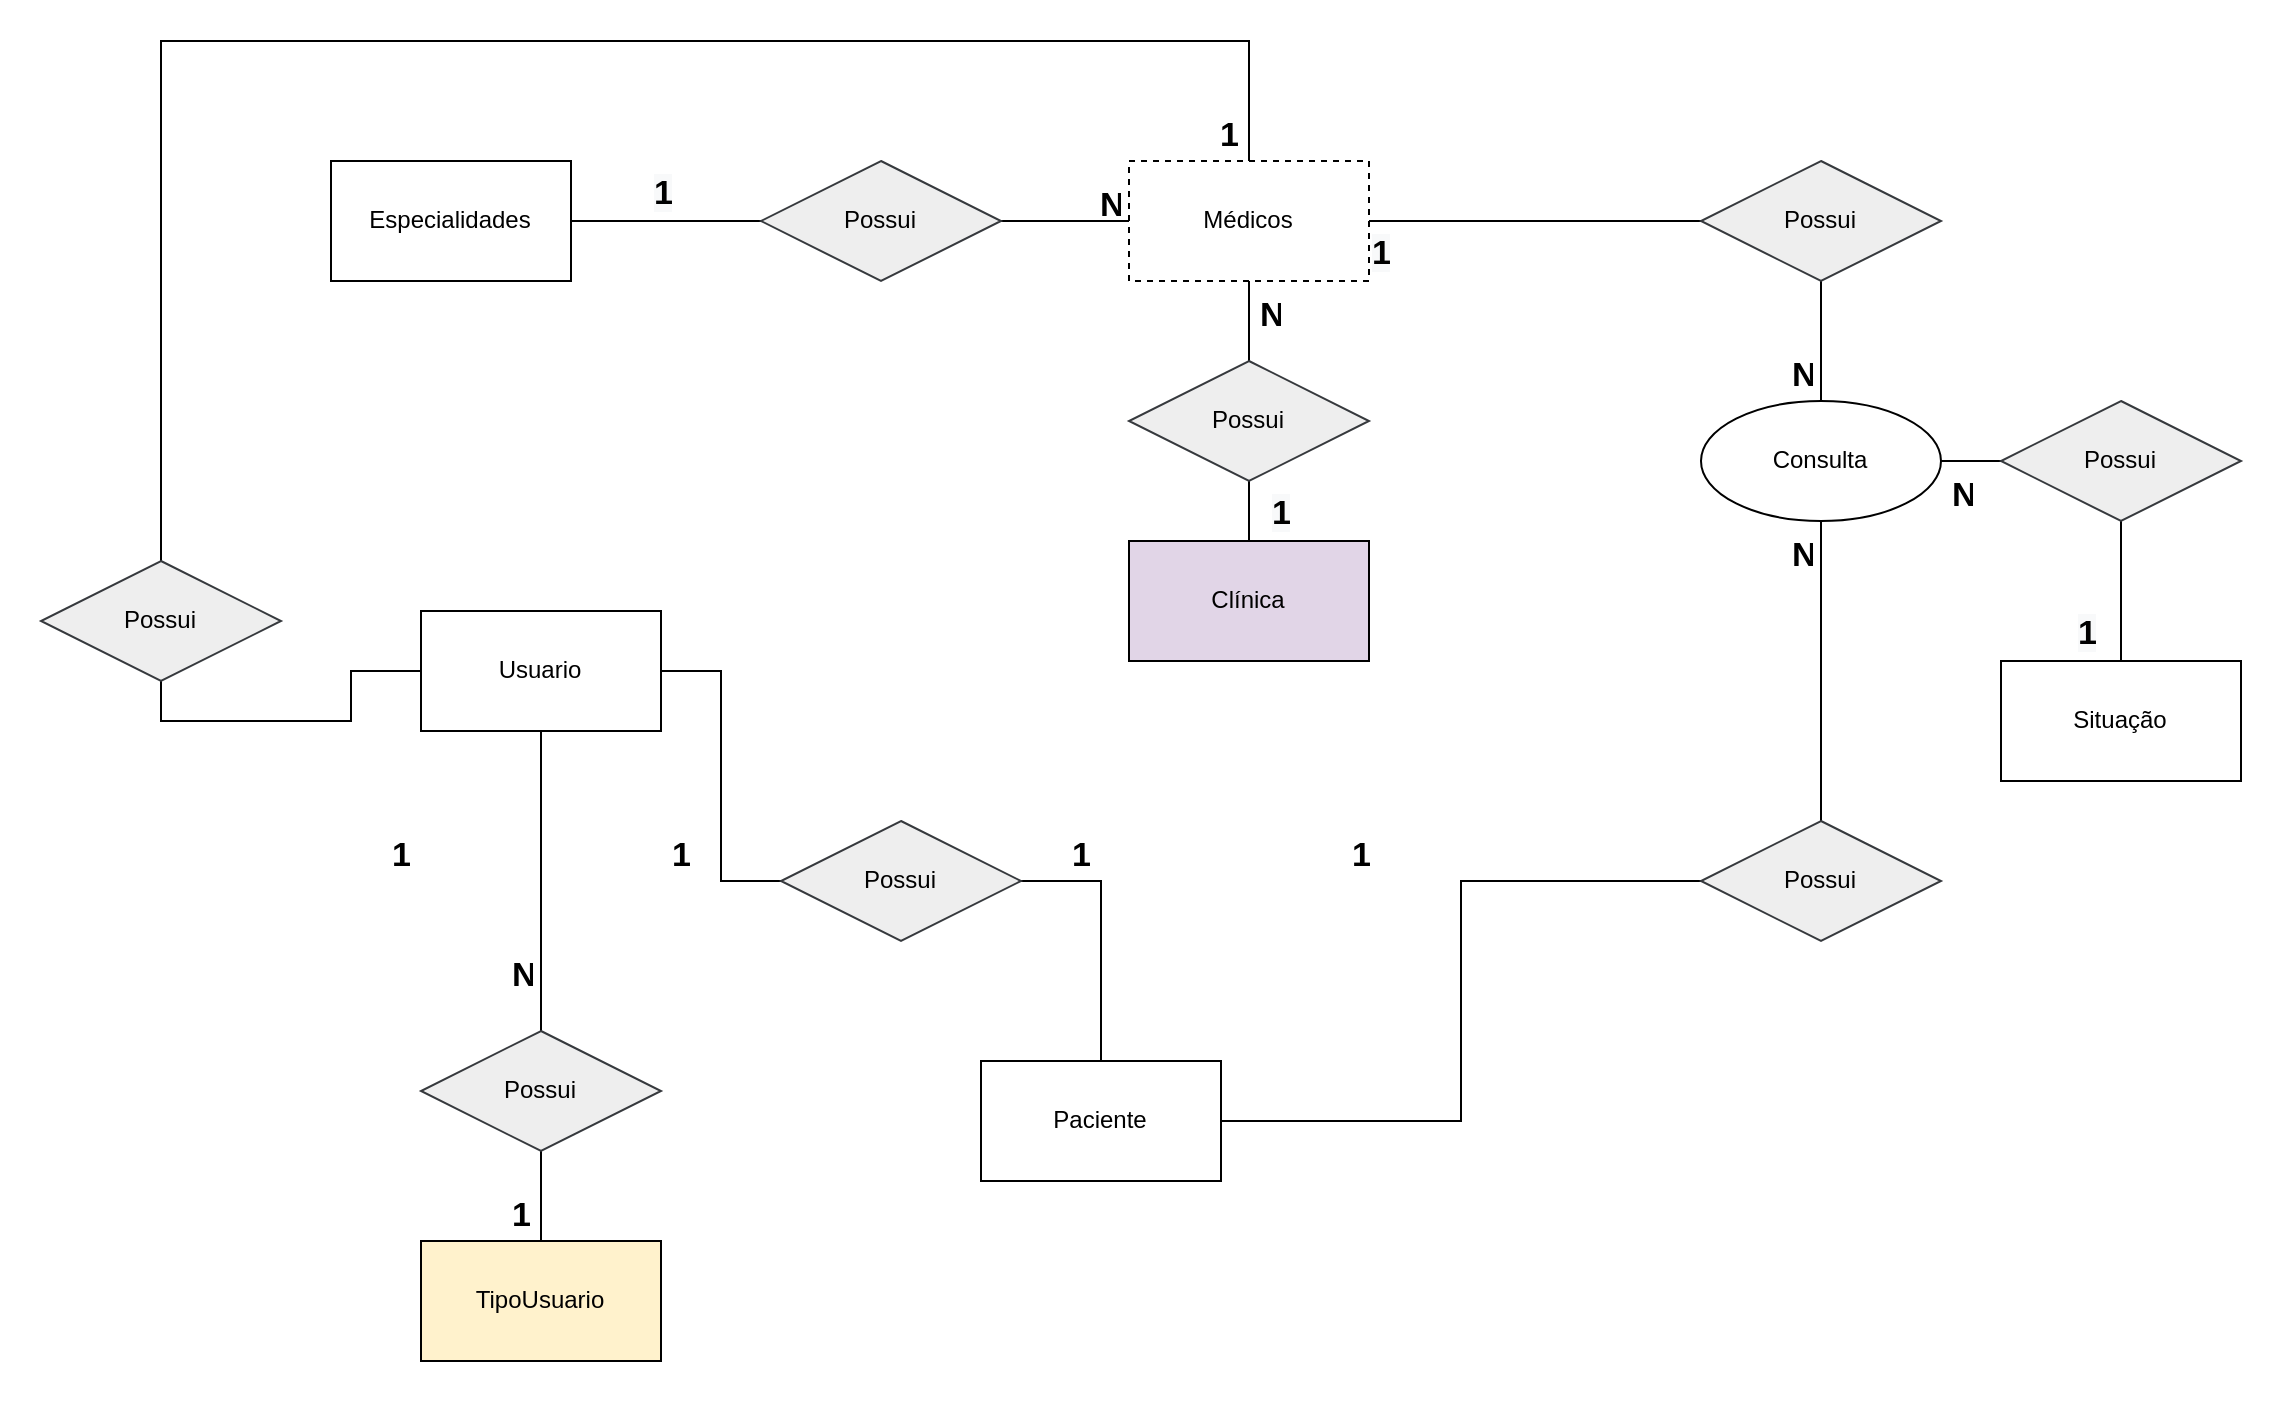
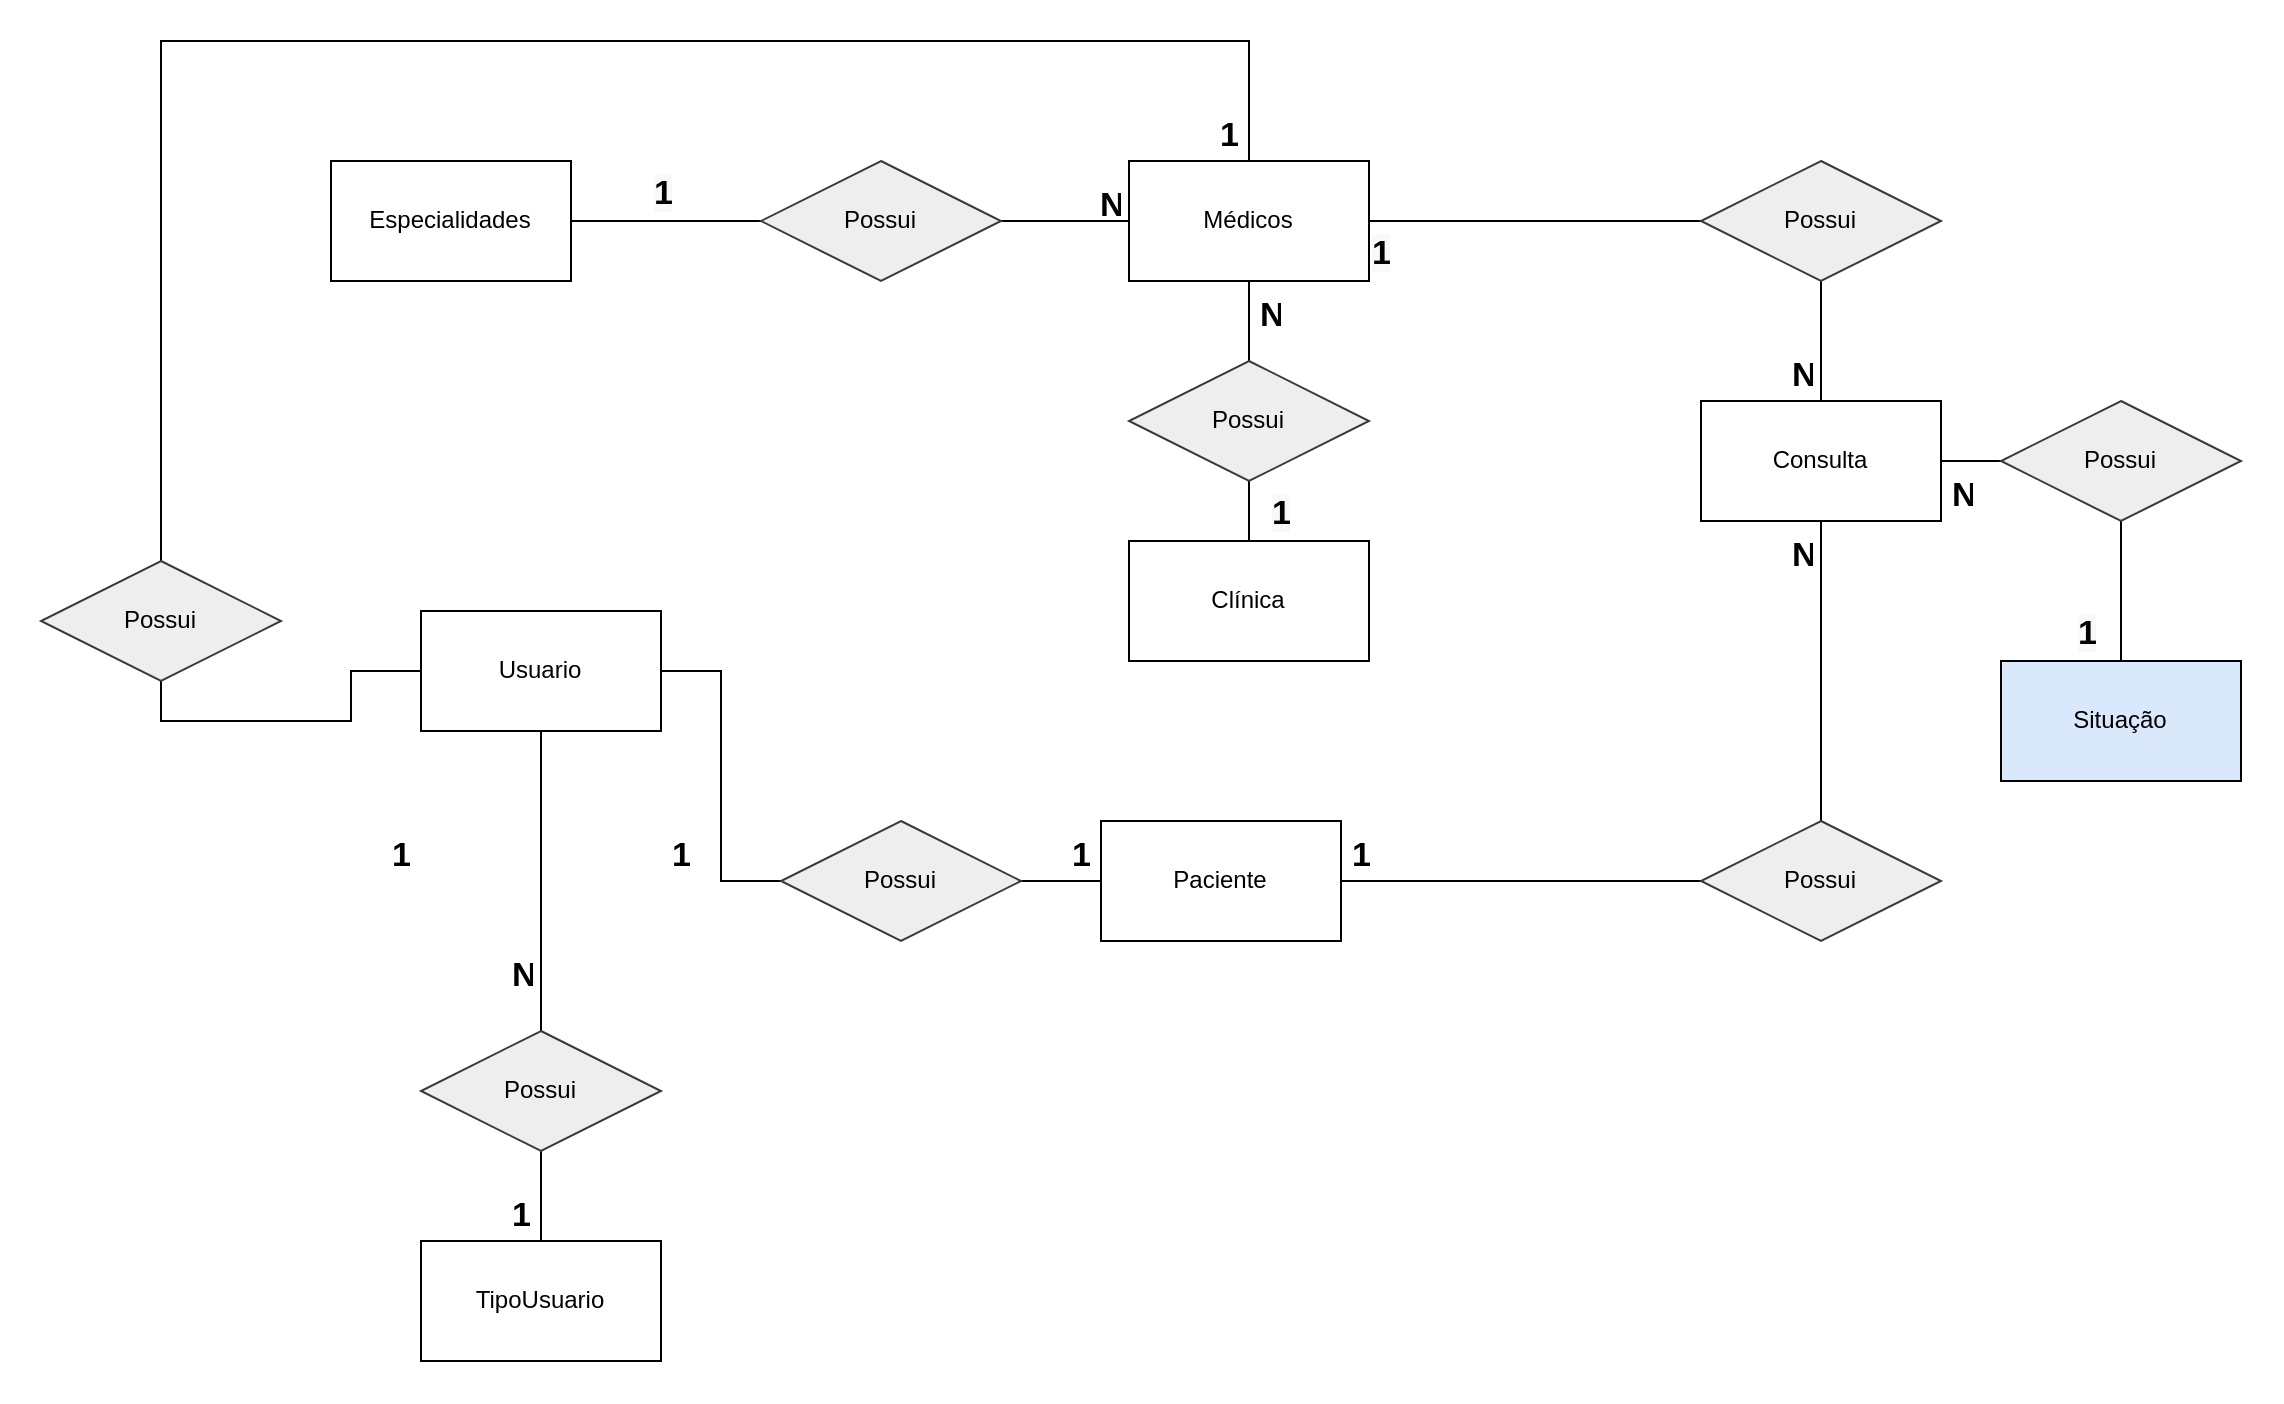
node "Médicos": style dashed -> solid
node "Consulta": shape ellipse -> rectangle
node "Clínica": fillcolor #e1d5e7 -> #ffffff
node "Situação": fillcolor #ffffff -> #dae8fc
node "Paciente": moved (1101, 1121) -> (1221, 881)
node "TipoUsuario": fillcolor #fff2cc -> #ffffff
